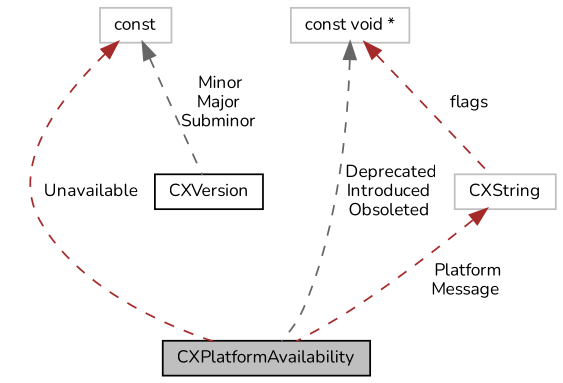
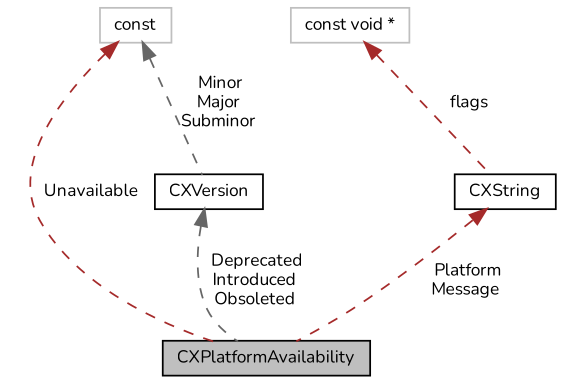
node "CXString": color grey75 -> black
edge "CXPlatformAvailability" -> "const void *": now "CXPlatformAvailability" -> "CXVersion"
